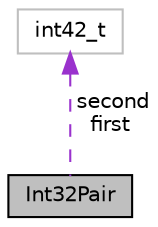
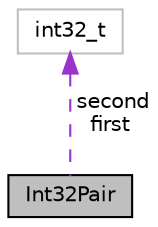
node "int42_t": label "int42_t" -> "int32_t"
